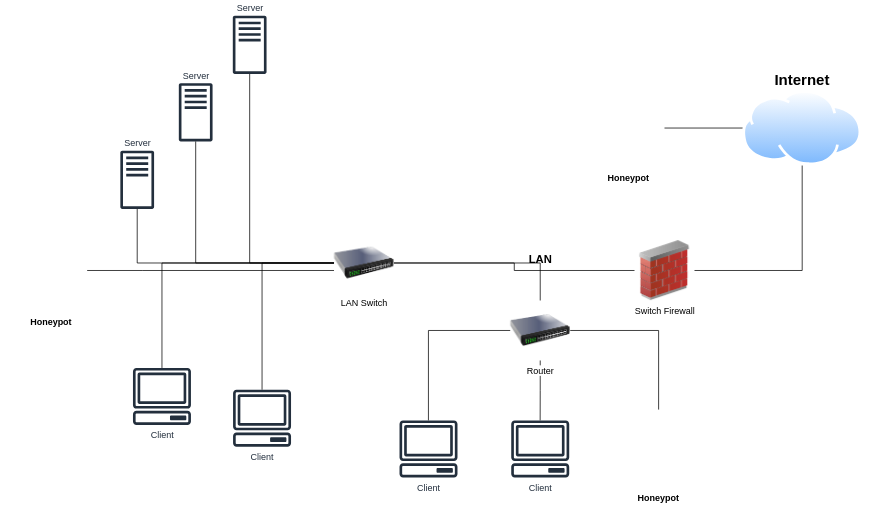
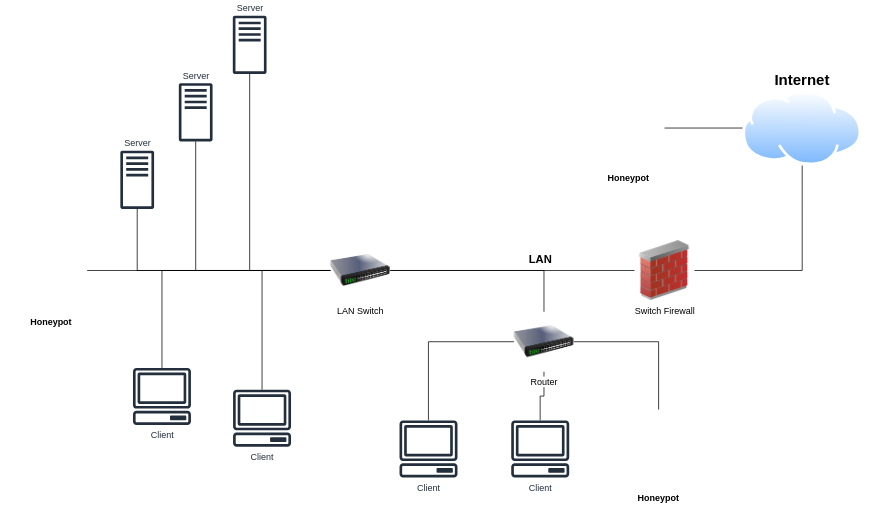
node "LAN Switch": moved (364, 263) -> (360, 270)
node "Router": moved (540, 330) -> (544, 342)
